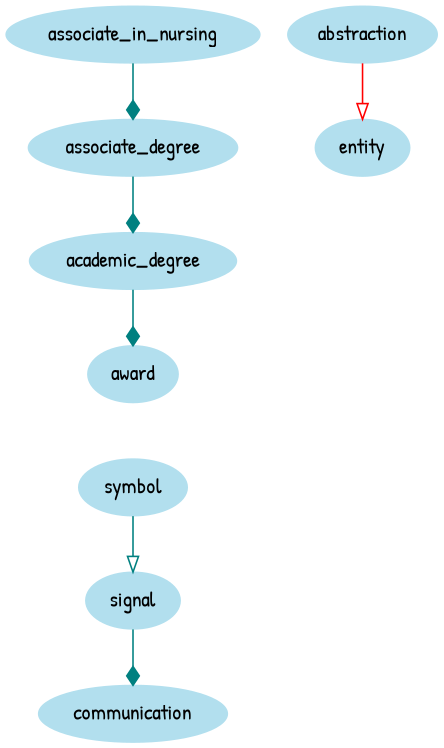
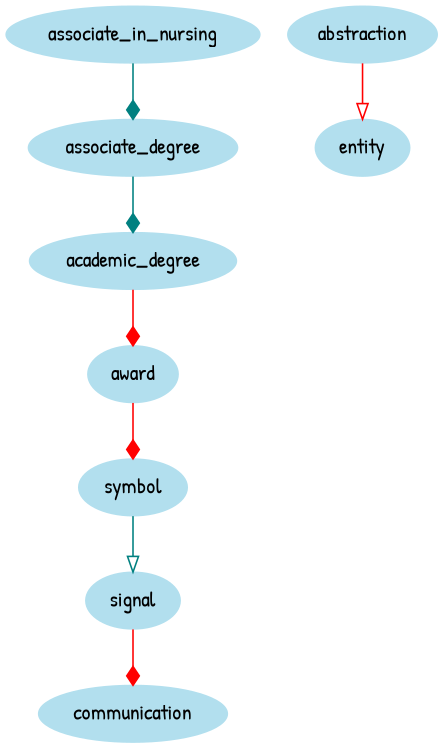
edge "academic_degree" -> "award": color teal -> red
edge "award" -> "symbol": added
edge "signal" -> "communication": color teal -> red
